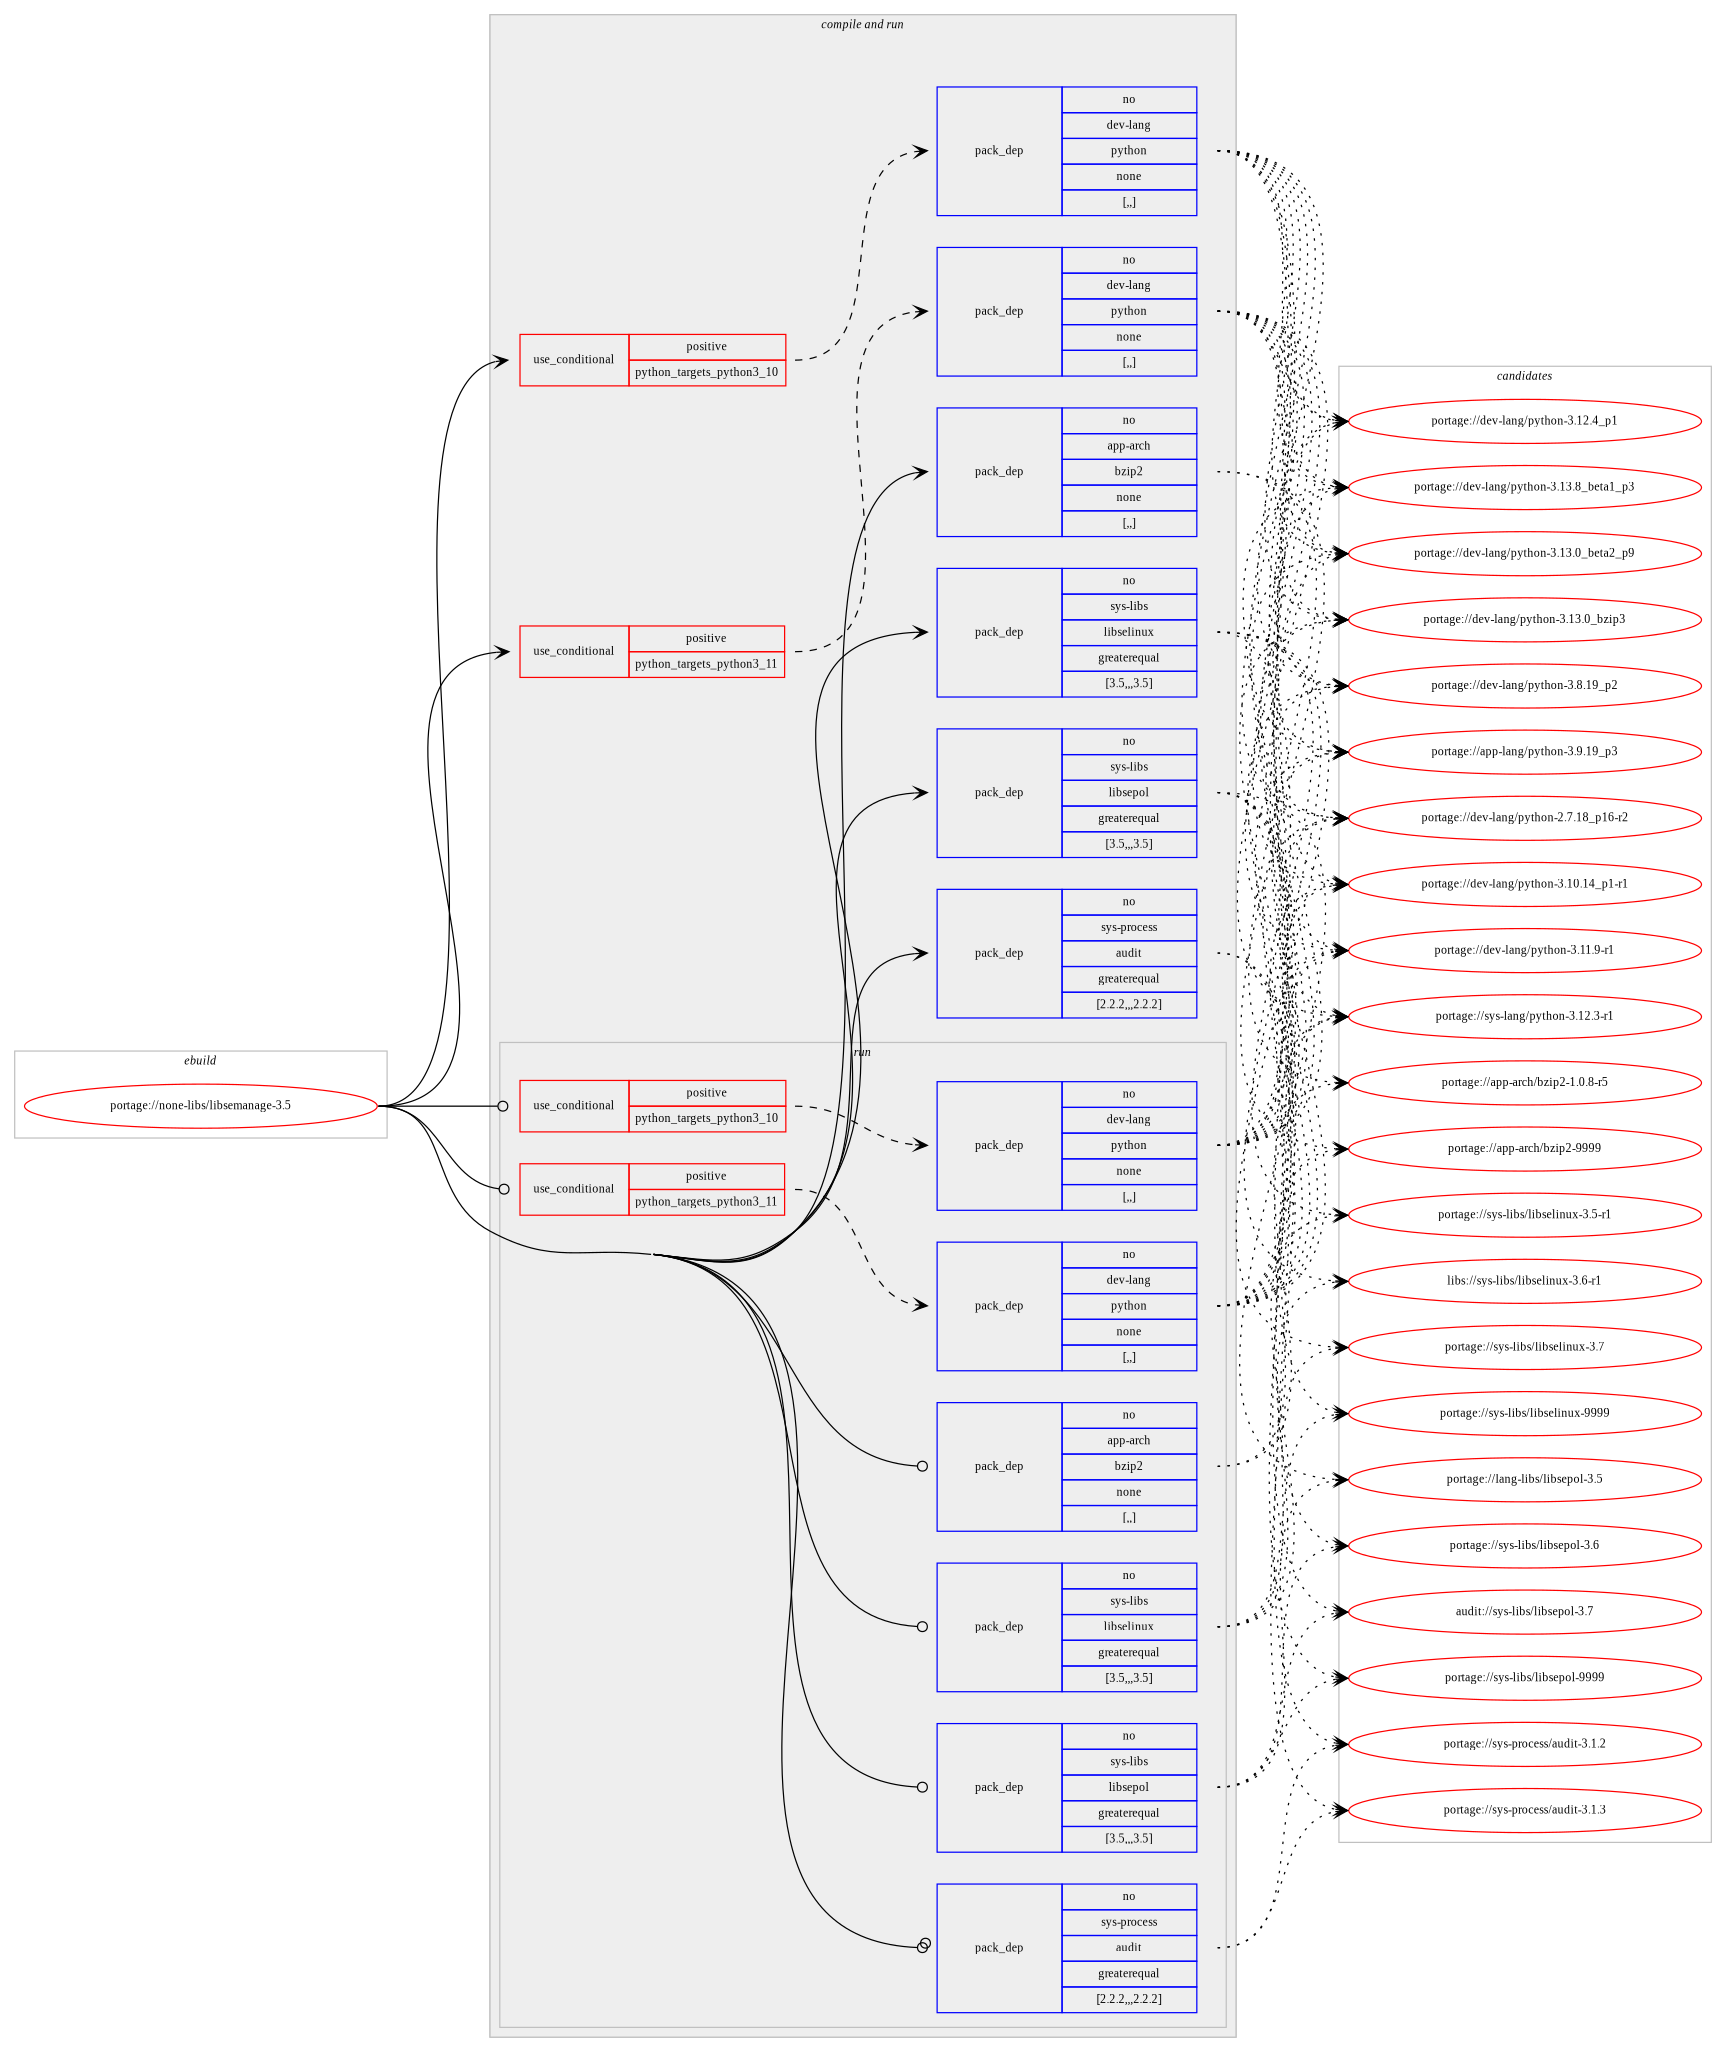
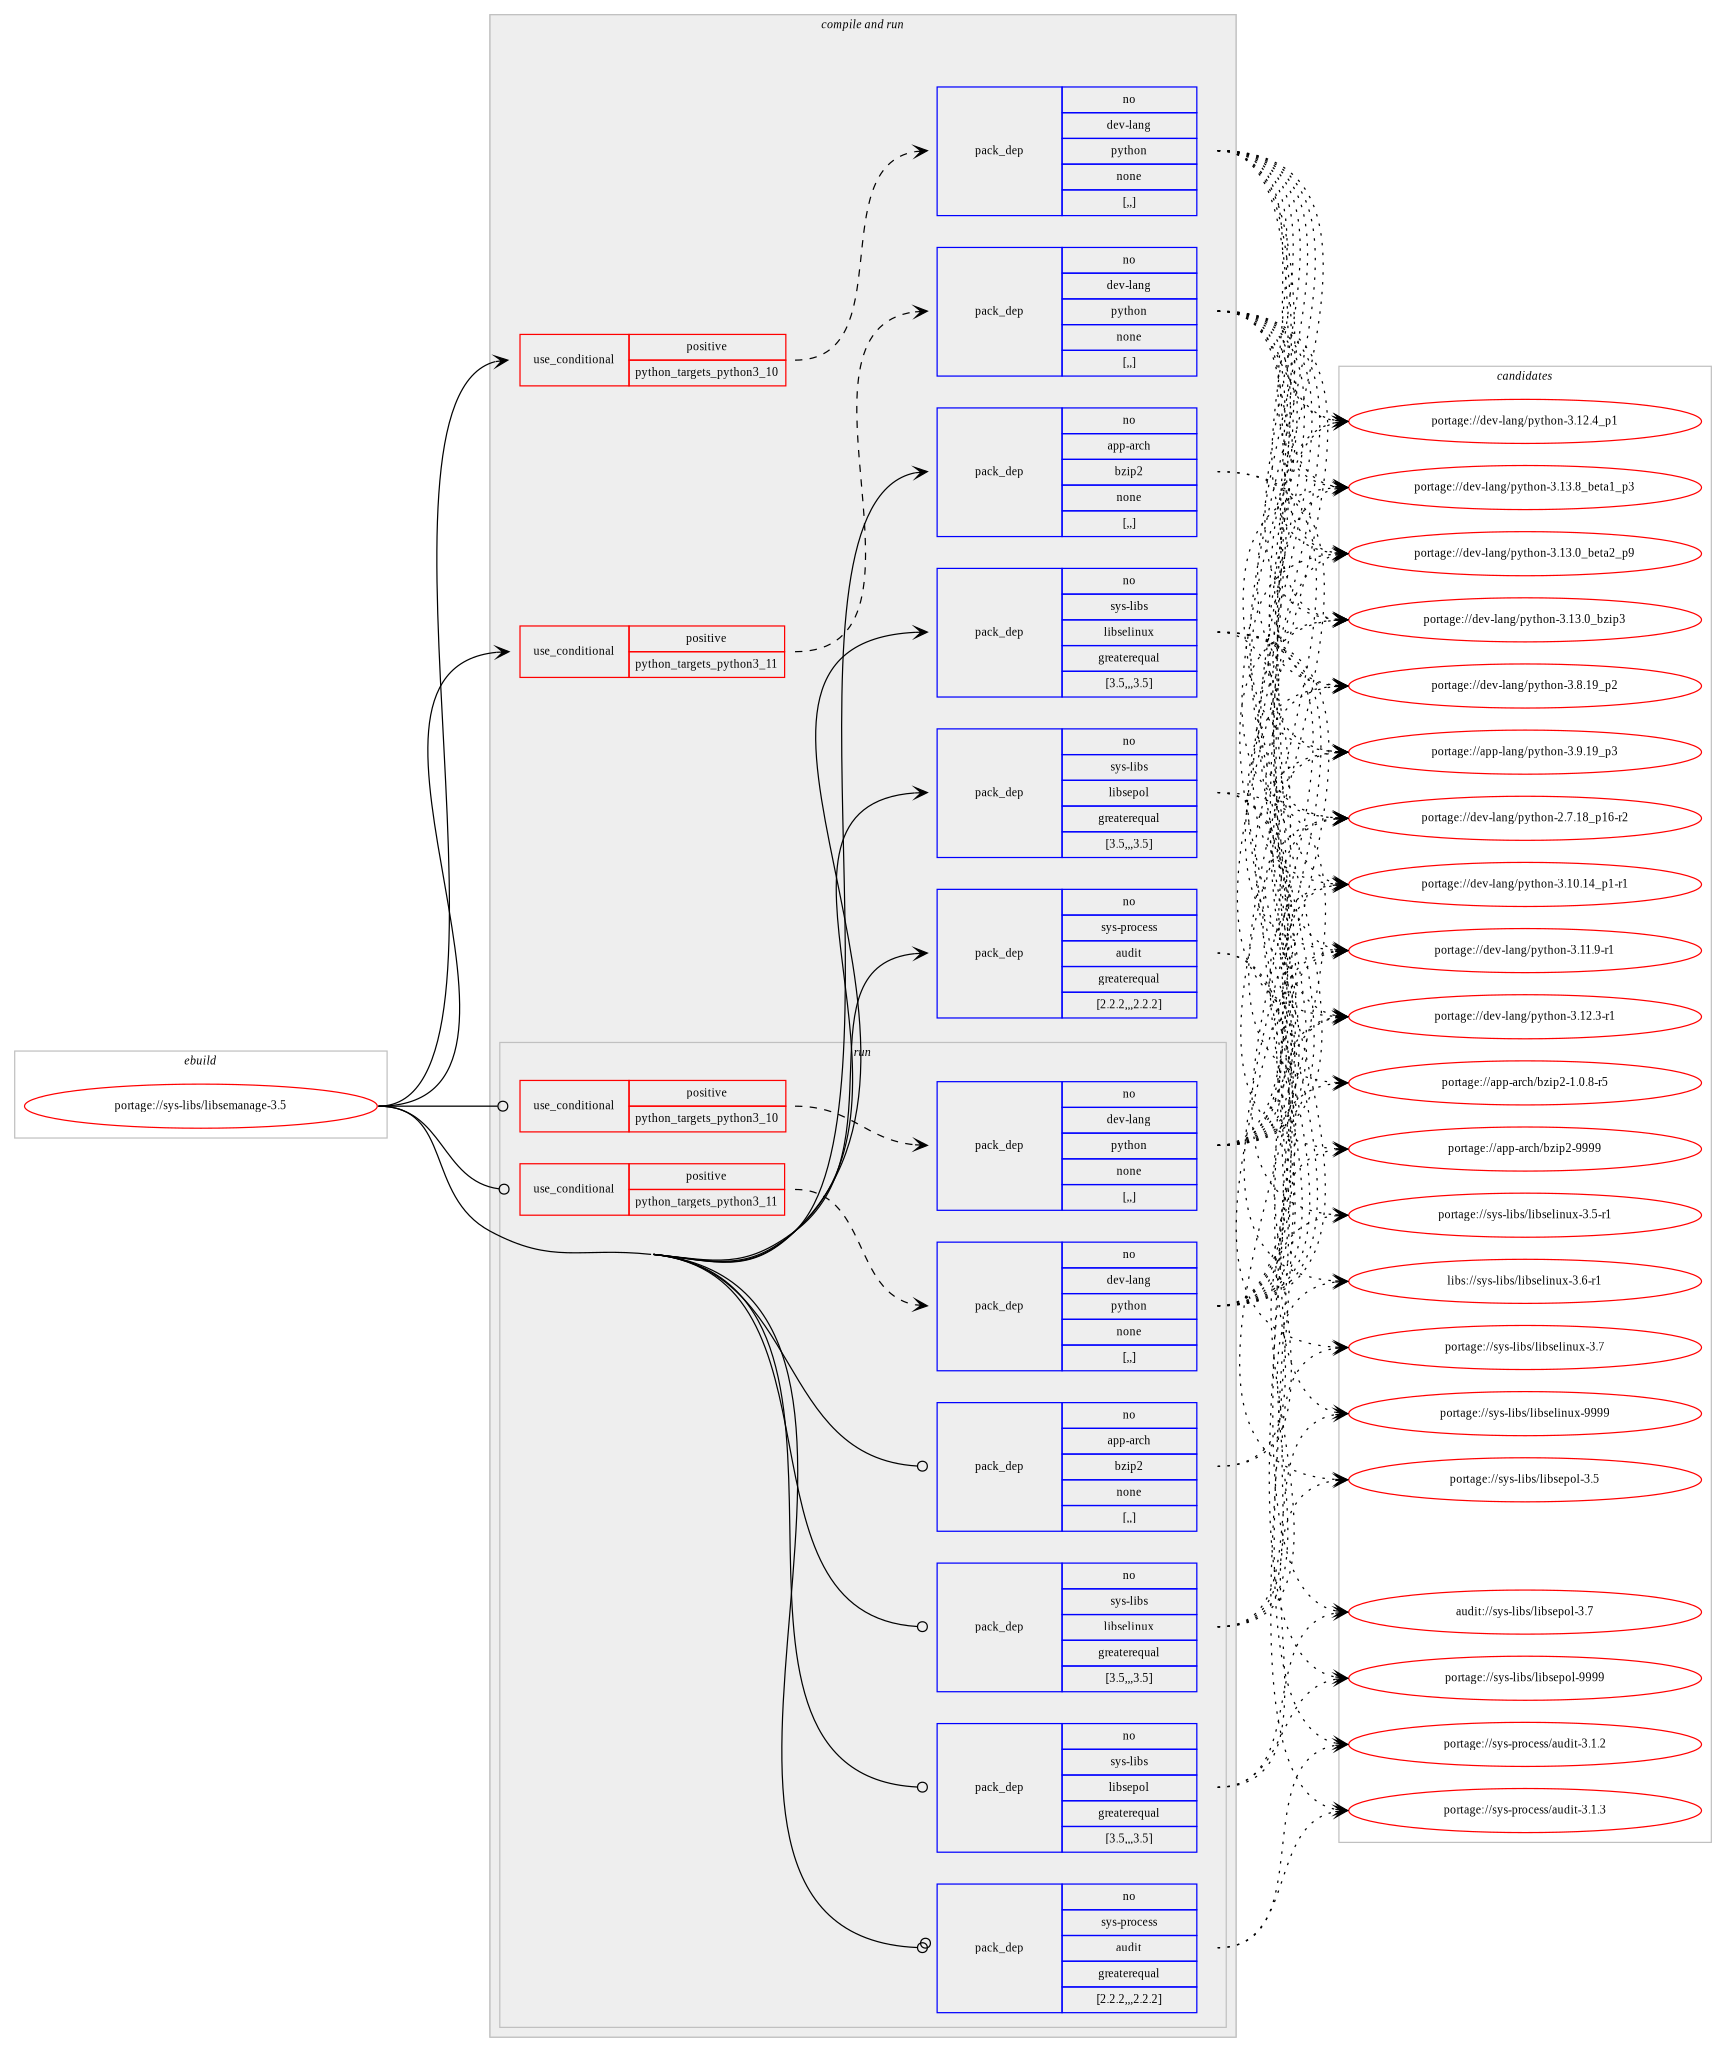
node "portage://sys-lang/python-3.12.3-r1": label "portage://sys-lang/python-3.12.3-r1" -> "portage://dev-lang/python-3.12.3-r1"
node "portage://none-libs/libsemanage-3.5": label "portage://none-libs/libsemanage-3.5" -> "portage://sys-libs/libsemanage-3.5"
node "portage://lang-libs/libsepol-3.5": label "portage://lang-libs/libsepol-3.5" -> "portage://sys-libs/libsepol-3.5"
node "portage://sys-libs/libsepol-3.6": removed
